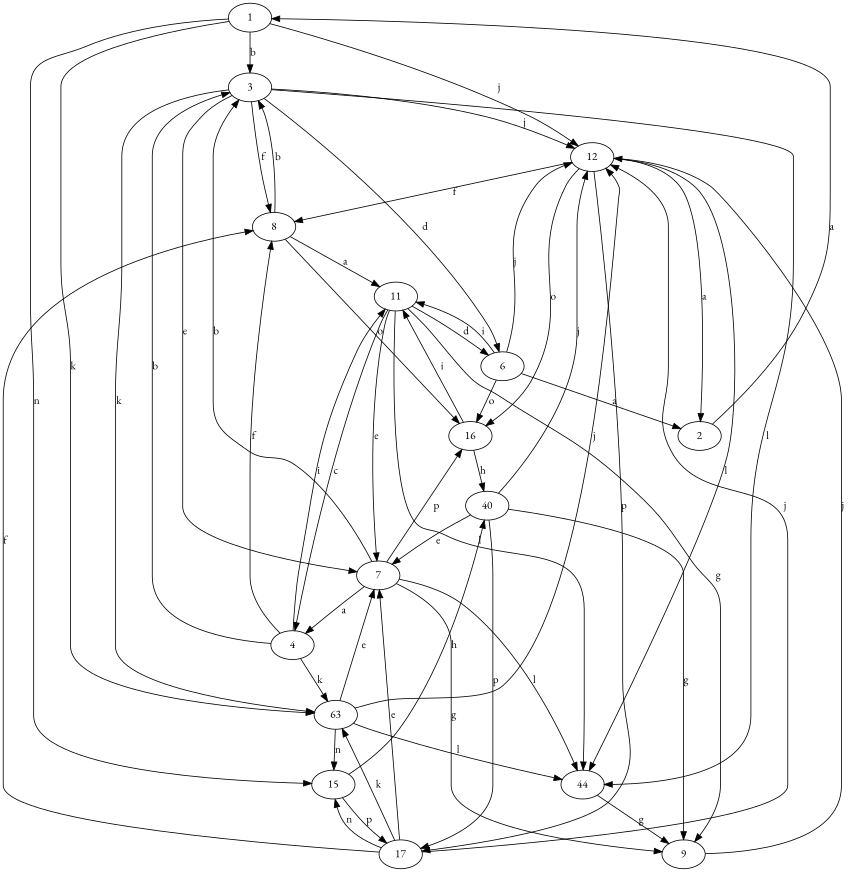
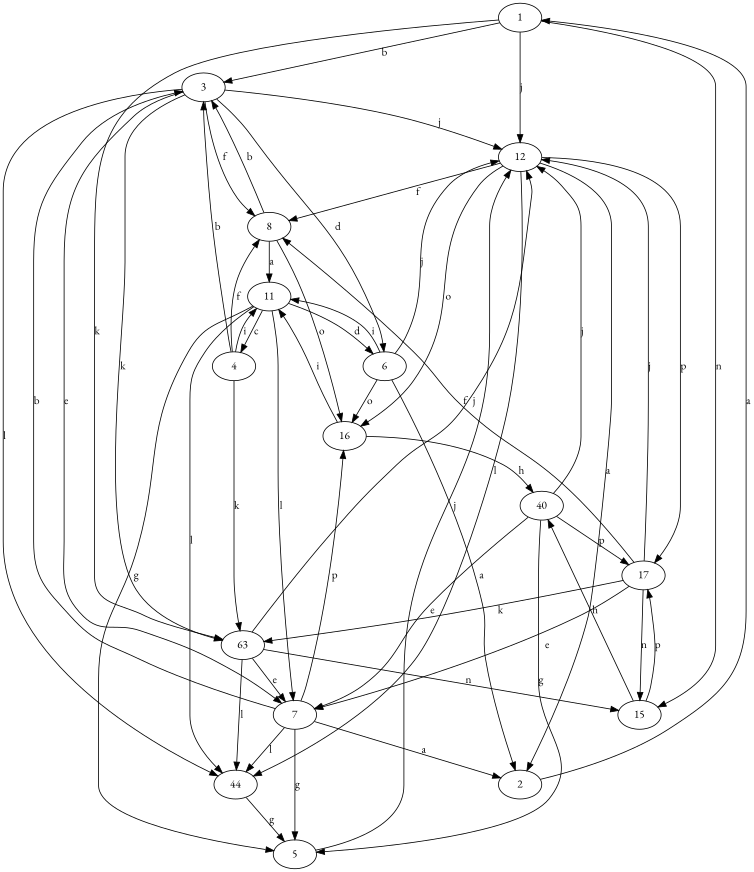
edge "11" -> "7": label "e" -> "l"
edge "7" -> "4": now "7" -> "2"
node "9": label "9" -> "5"
